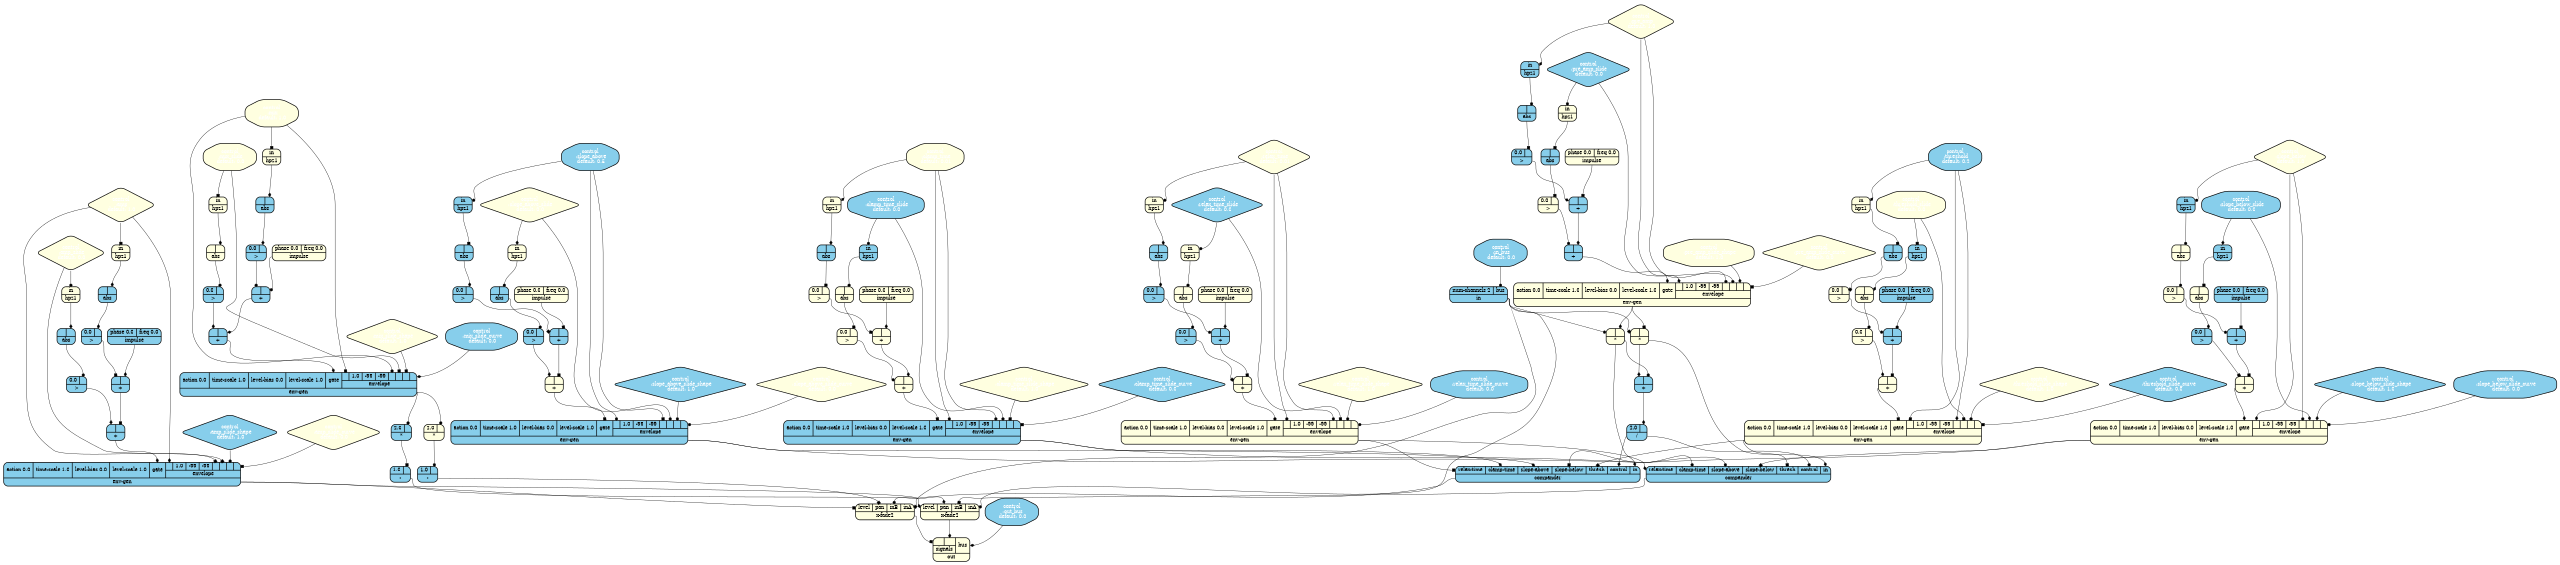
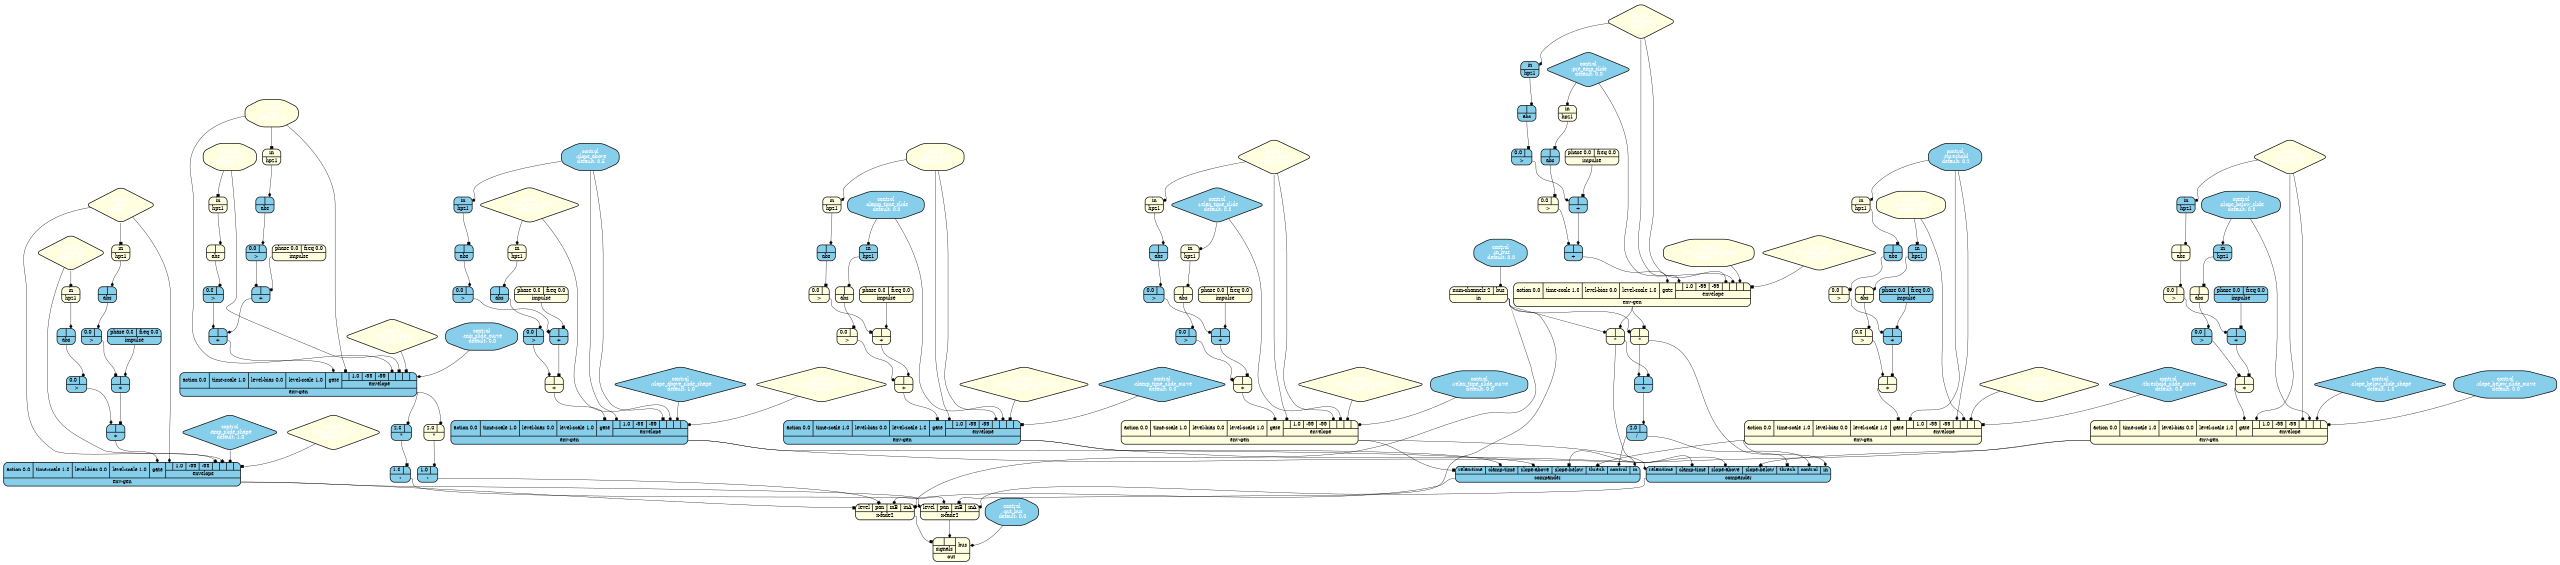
node "num-channels 2": fillcolor skyblue -> lightyellow
